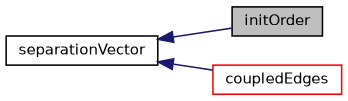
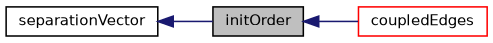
edge "coupledEdges" -> "separationVector": now "coupledEdges" -> "initOrder"
